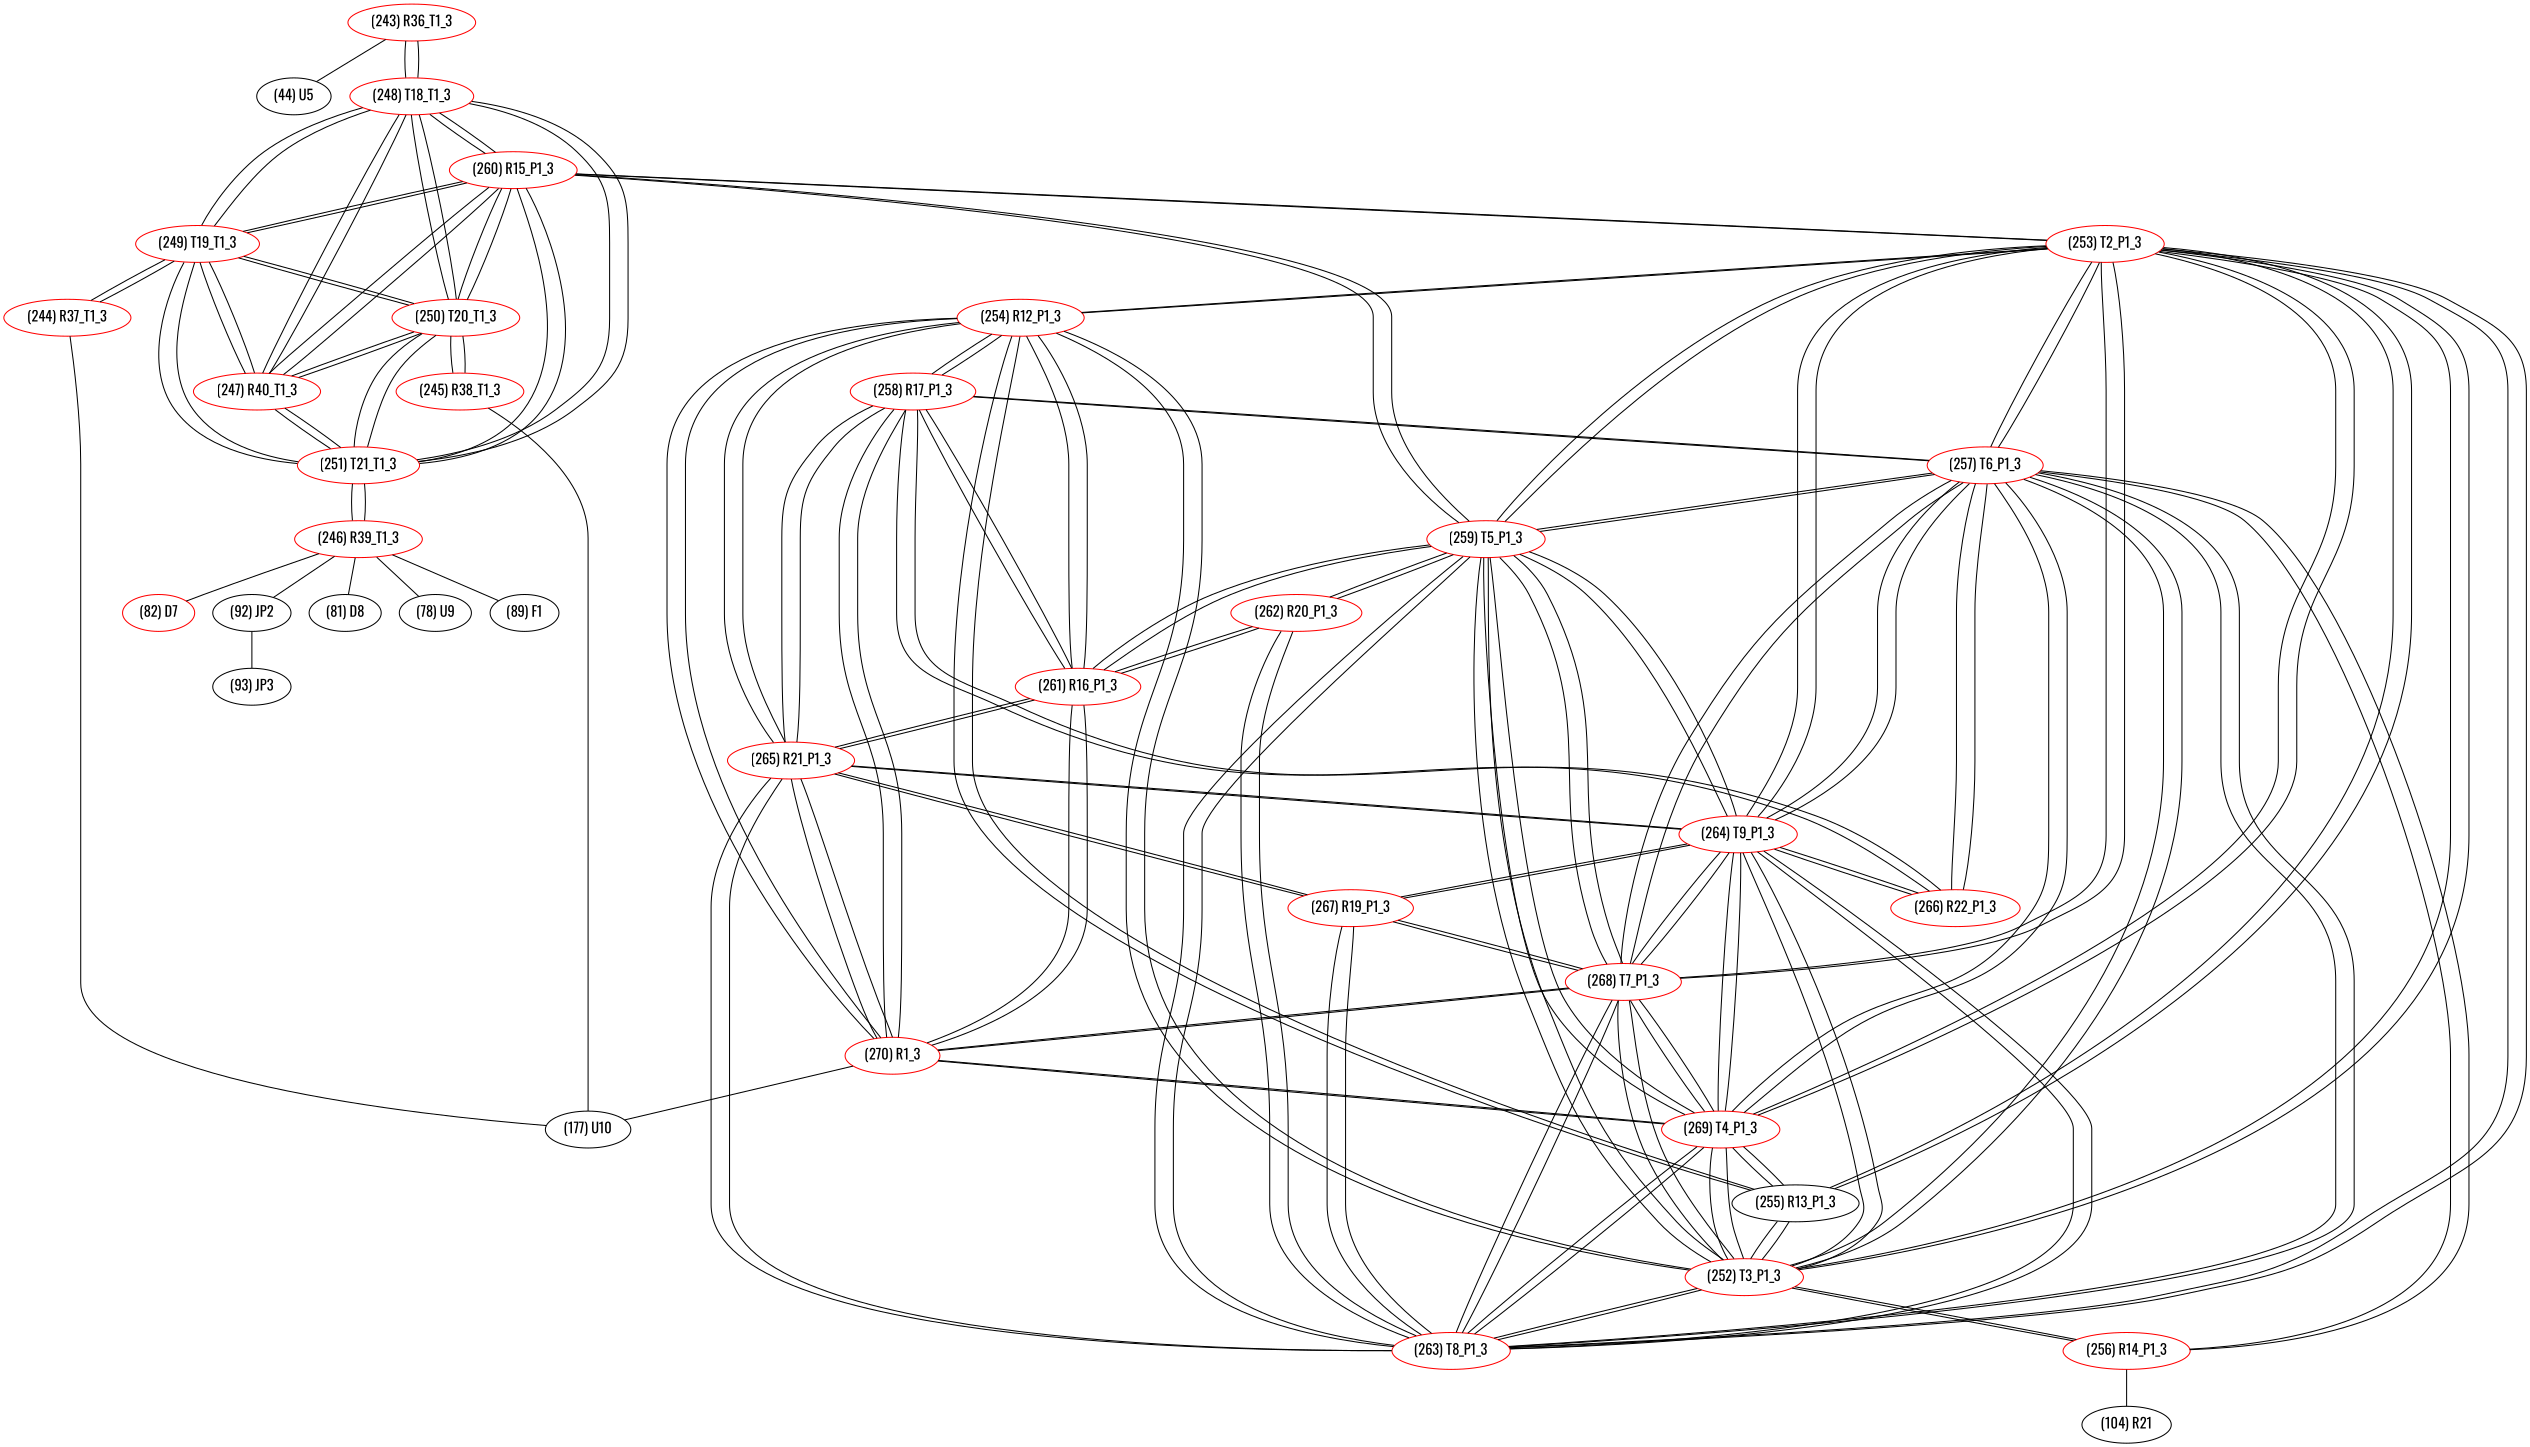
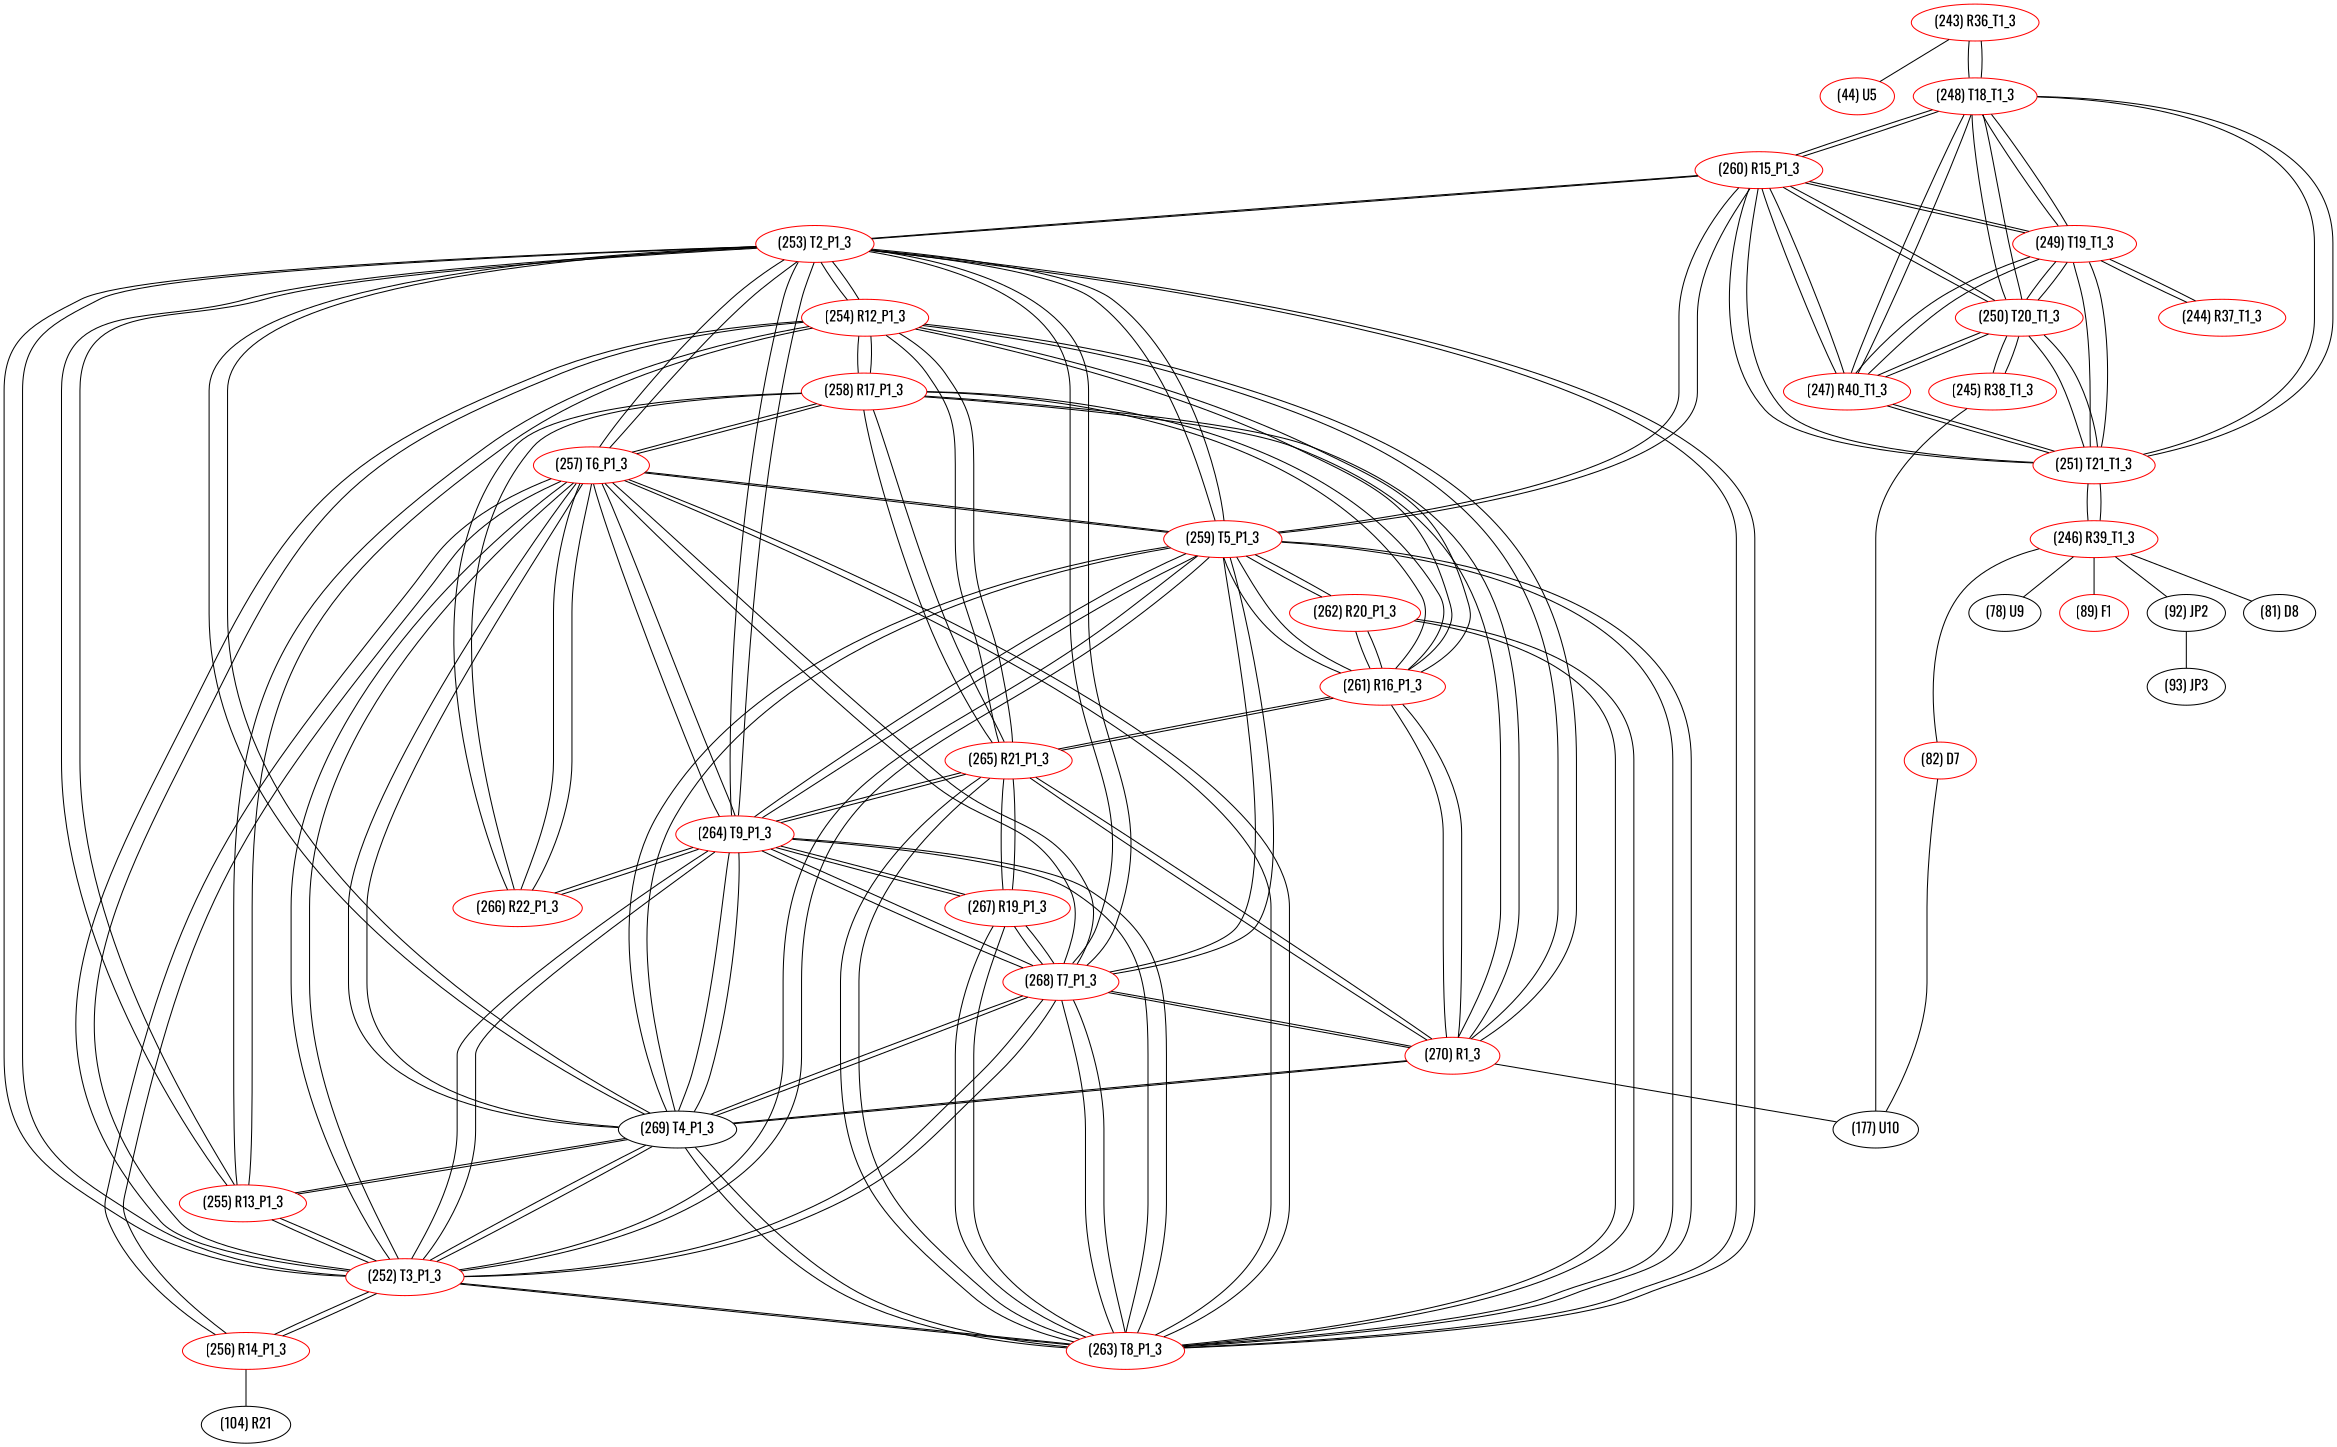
node "(44) U5": color black -> red
node "(89) F1": color black -> red
edge "(244) R37_T1_3" -- "(177) U10": now "(82) D7" -- "(177) U10"
node "(269) T4_P1_3": color red -> black
node "(255) R13_P1_3": color black -> red
